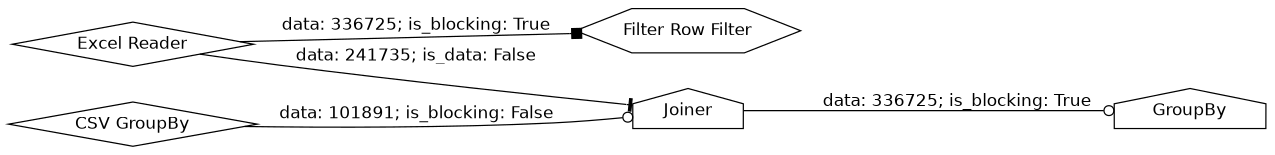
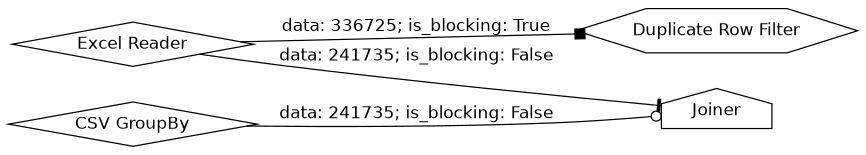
node "Filter Row Filter": label "Filter Row Filter" -> "Duplicate Row Filter"
edge "Excel Reader" -> "Joiner": label "data: 241735; is_data: False" -> "data: 241735; is_blocking: False"
node "GroupBy": removed
edge "CSV GroupBy" -> "Joiner": label "data: 101891; is_blocking: False" -> "data: 241735; is_blocking: False"
